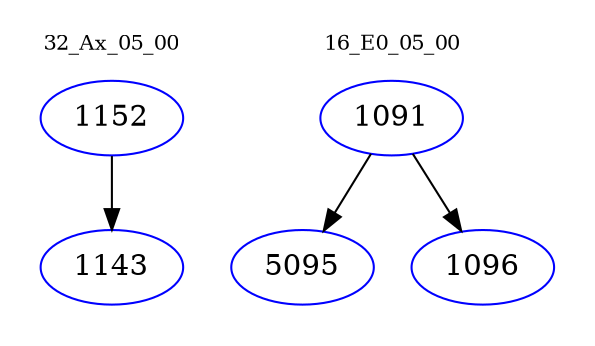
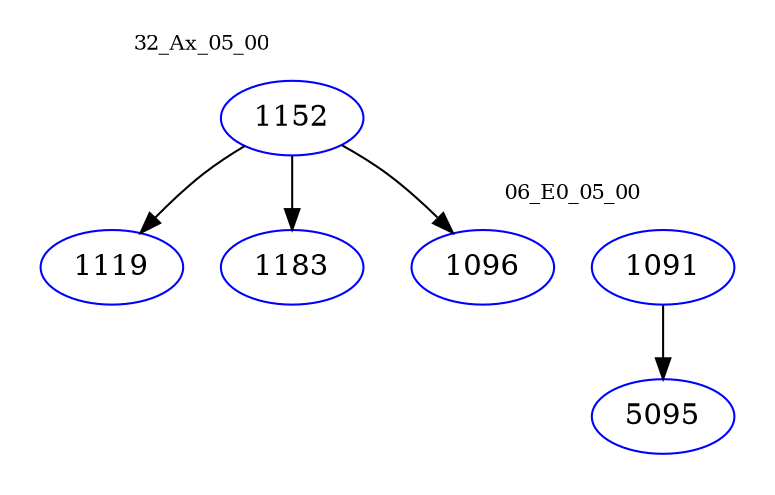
cluster "16_E0_05_00": label "16_E0_05_00" -> "06_E0_05_00"
edge "1091" -> "1096": now "1152" -> "1096"
node "1119": added
node "1143": label "1143" -> "1183"
